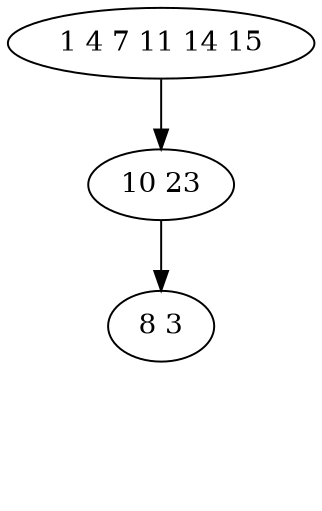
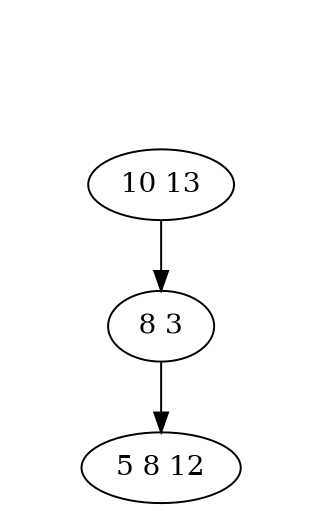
node "1 4 7 11 14 15": removed
node "10 23": label "10 23" -> "10 13"
node "5 8 12": added
